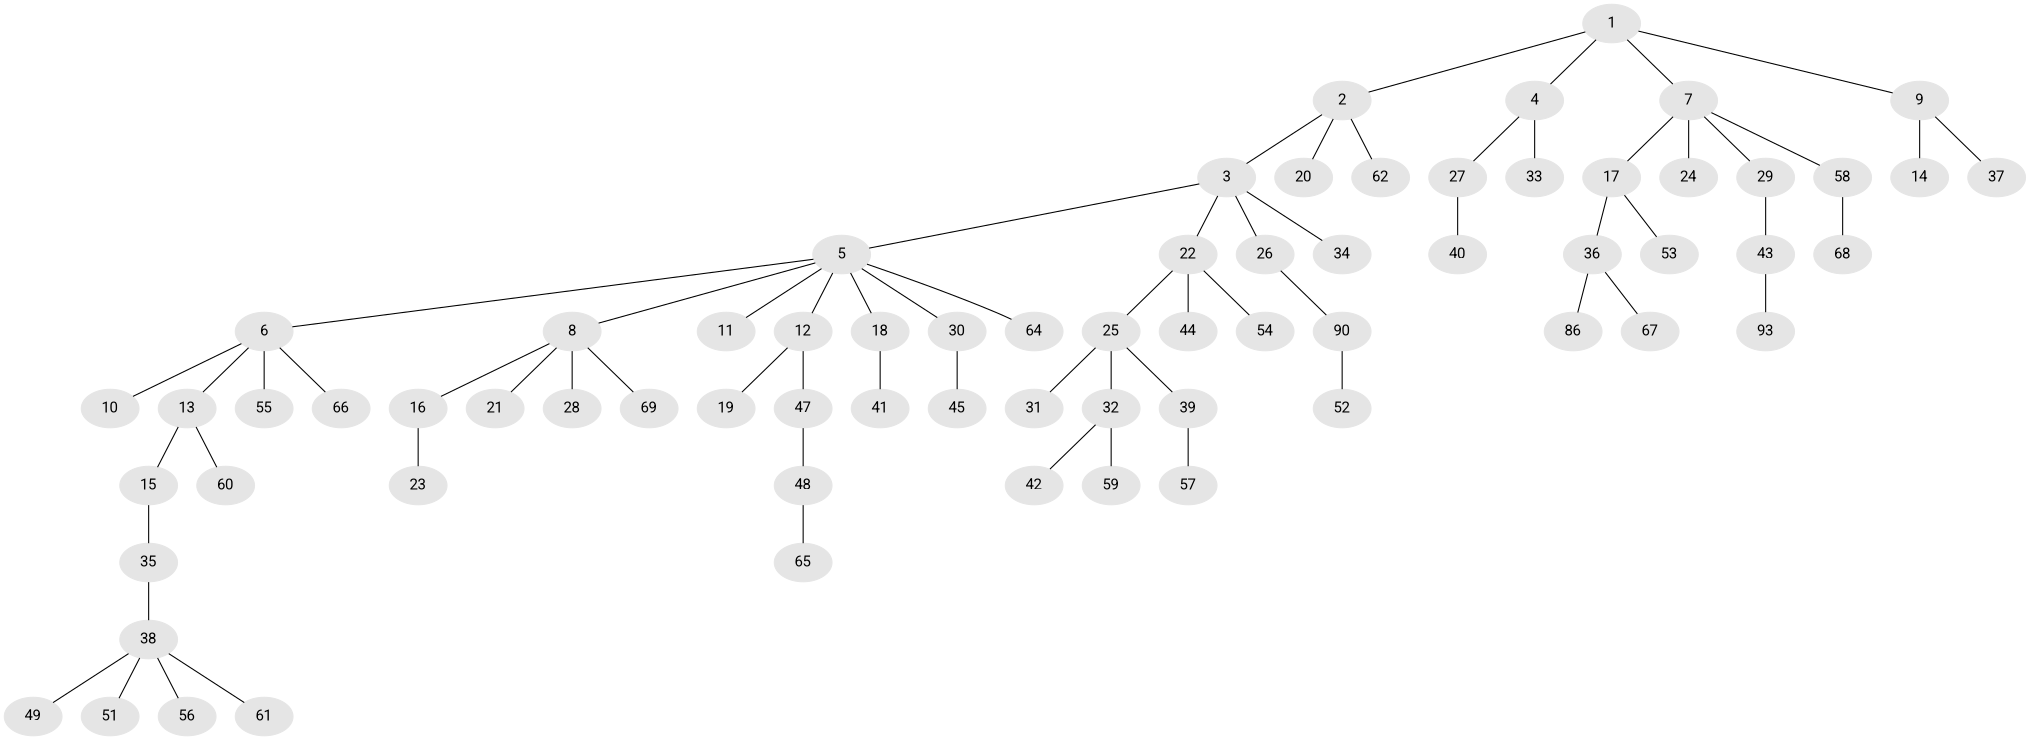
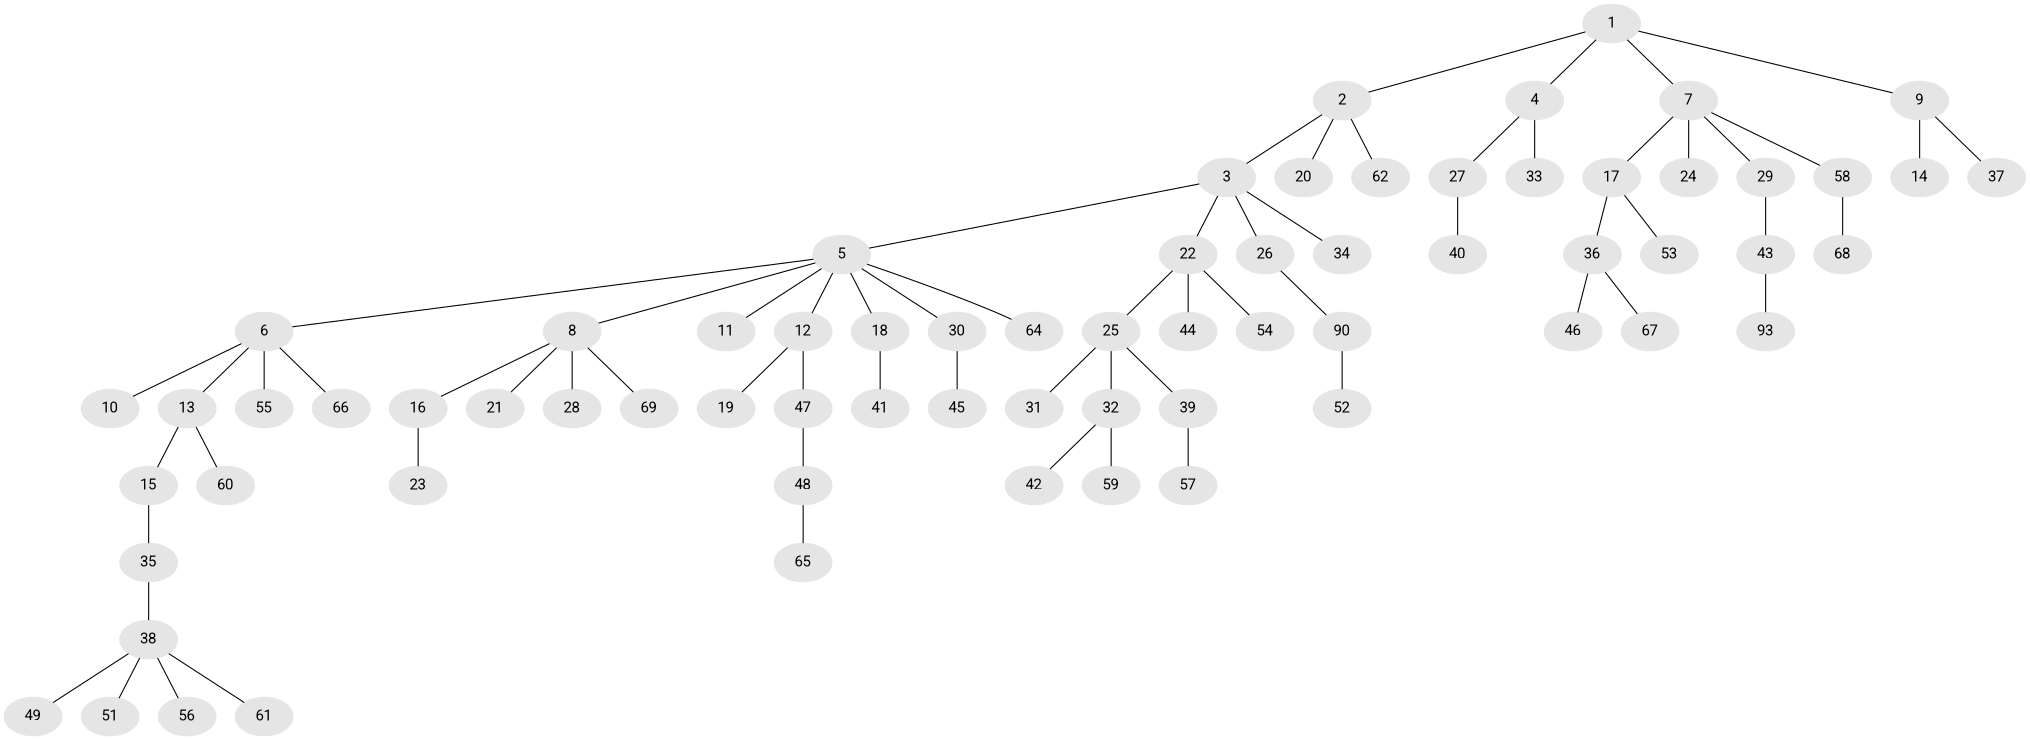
node "86": label "86" -> "46"
